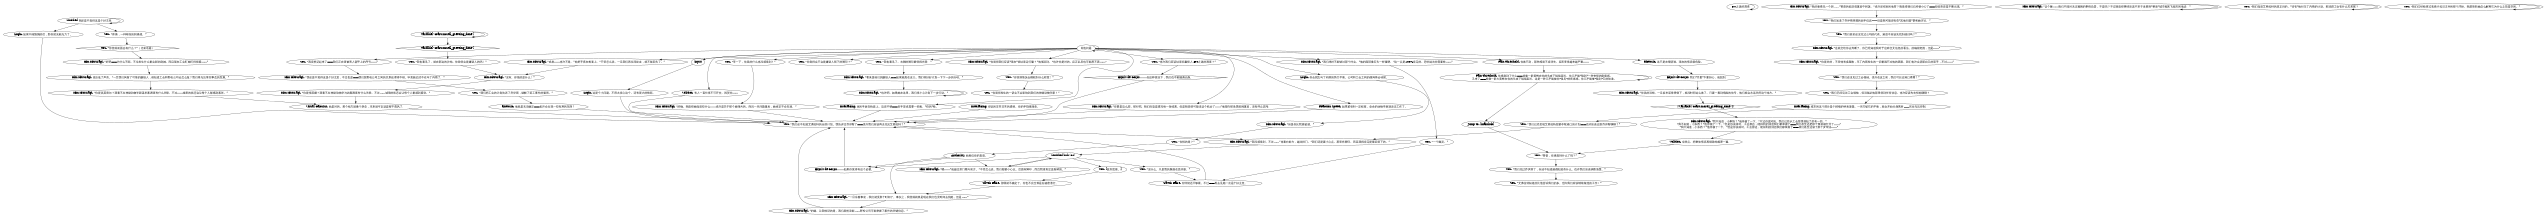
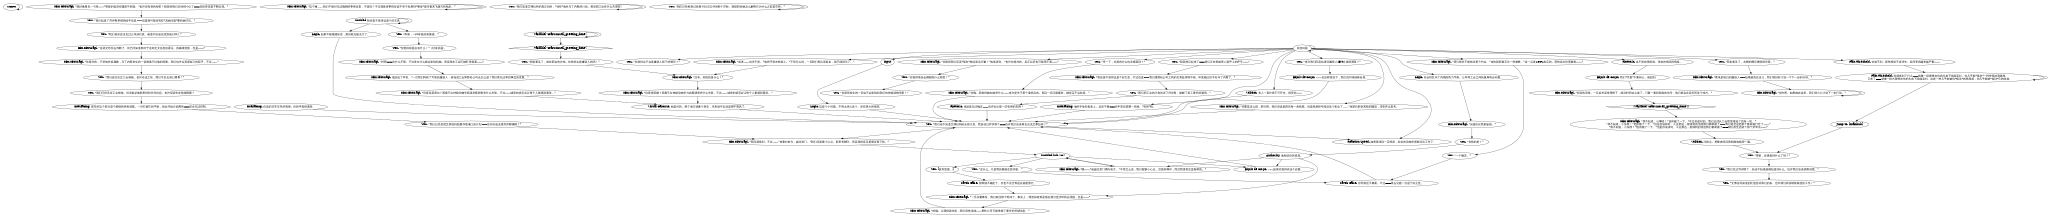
node "FM之谜的调查": label "FM之谜的调查" -> "START"
node "You: “你觉得前面会有什么？”（结束话题）": shape diamond -> ellipse
node "Esprit de Corps: ……在这种情况下，我们也不能独善自身。": shape diamond -> ellipse
edge "Reaction Speed: 如果紧张到一定程度，业余的动物学家就没法工作了。" -> "You: “我们还不知道艾弗拉特的全部计划。我告诉过乔伊斯了——也许我们应该再去见见艾弗拉特？”": reversed
